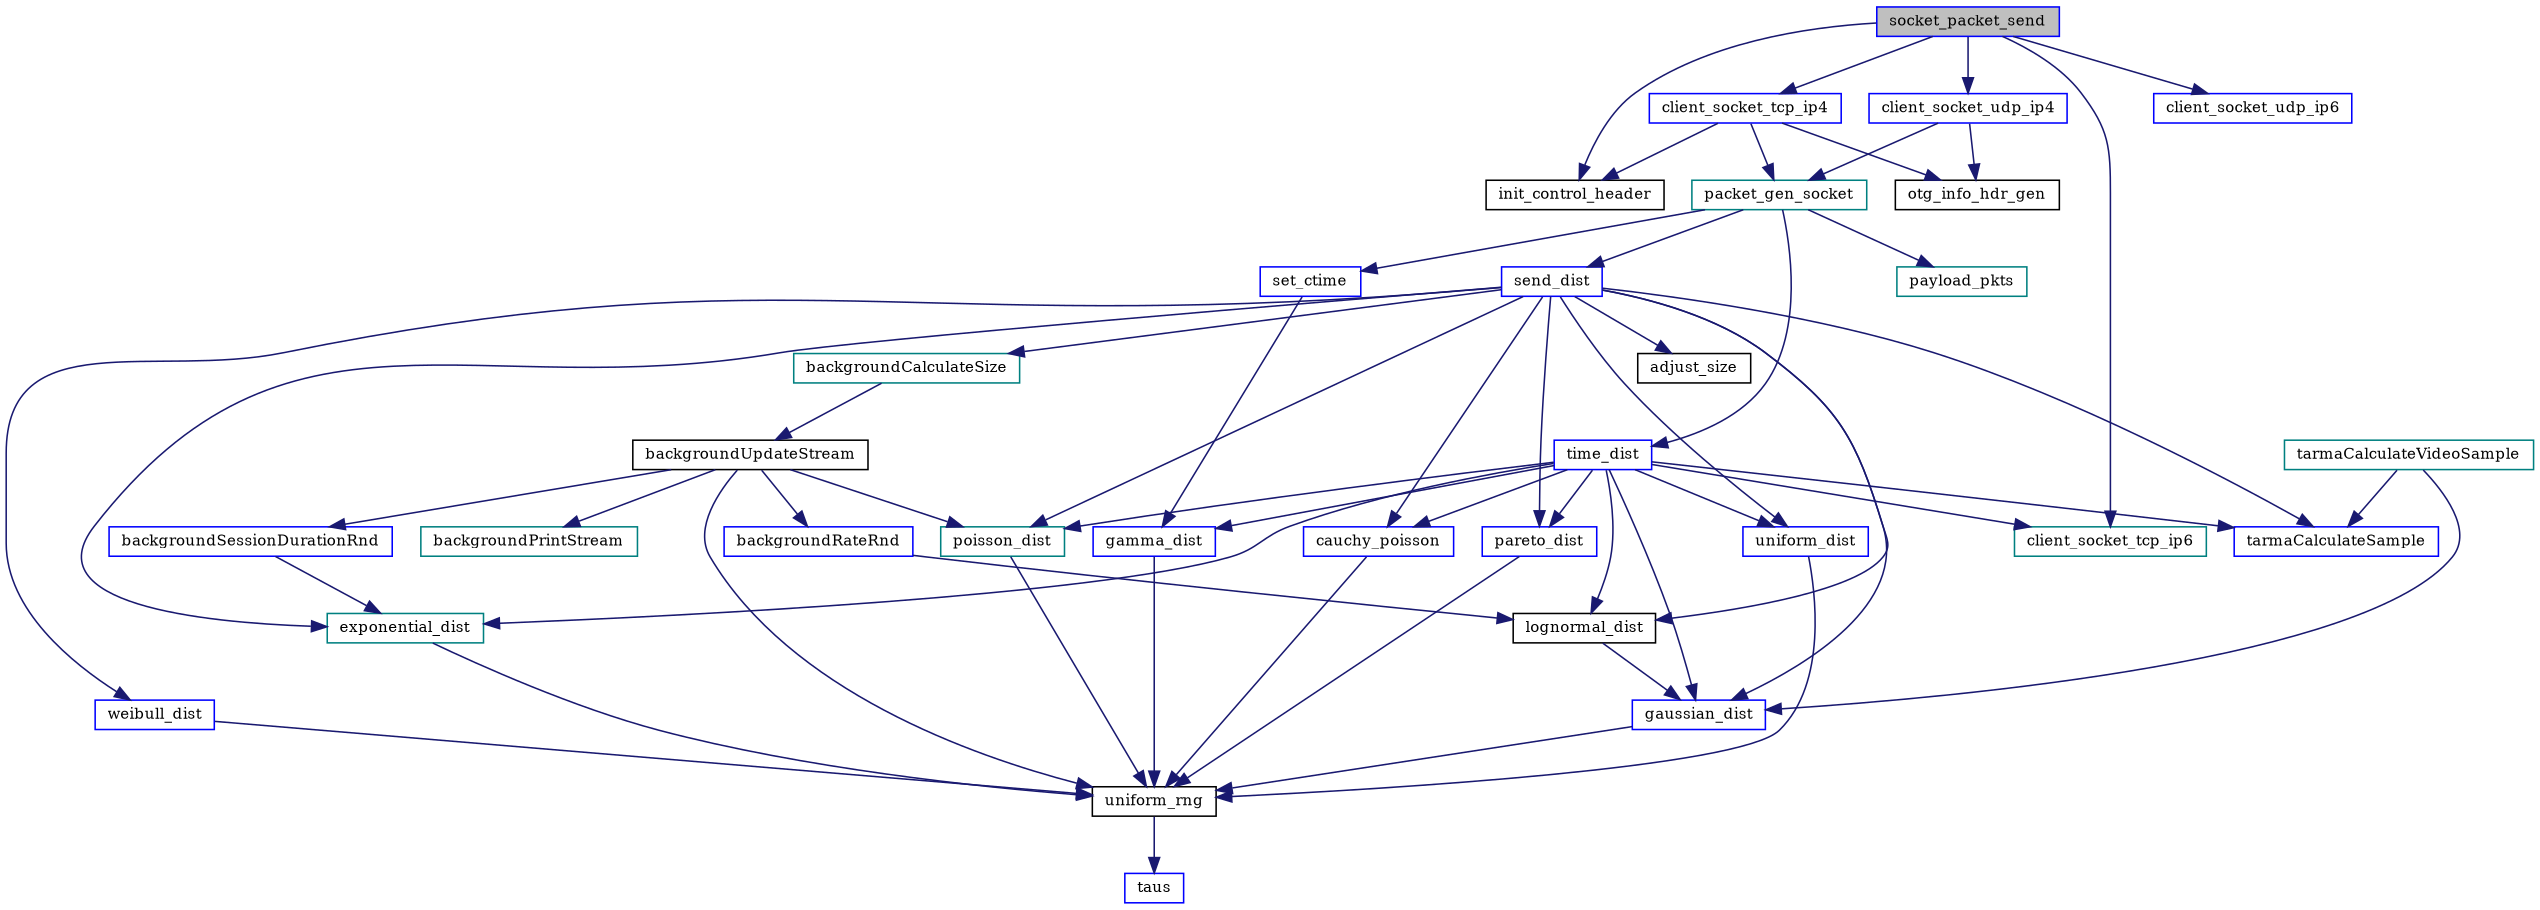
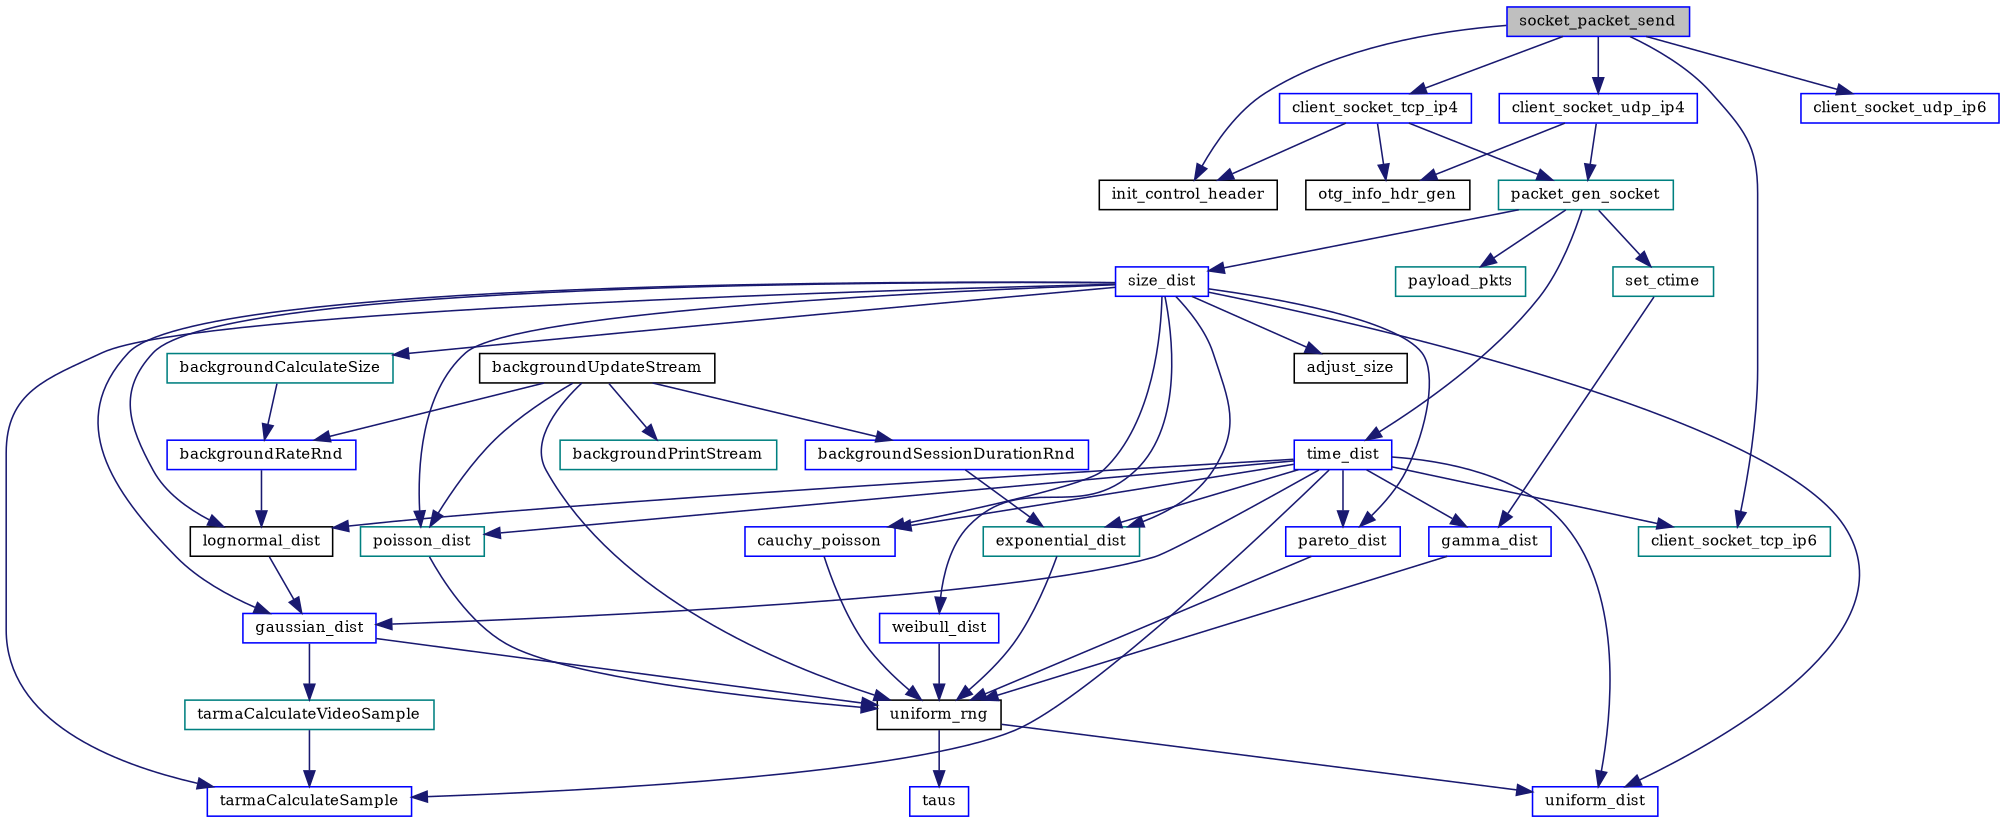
node "set_ctime": color blue -> teal
node "send_dist": label "send_dist" -> "size_dist"
edge "backgroundCalculateSize" -> "backgroundUpdateStream": now "backgroundCalculateSize" -> "backgroundRateRnd"
edge "tarmaCalculateVideoSample" -> "gaussian_dist": reversed
edge "uniform_dist" -> "uniform_rng": reversed
